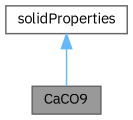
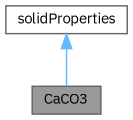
node "CaCO9": label "CaCO9" -> "CaCO3"
